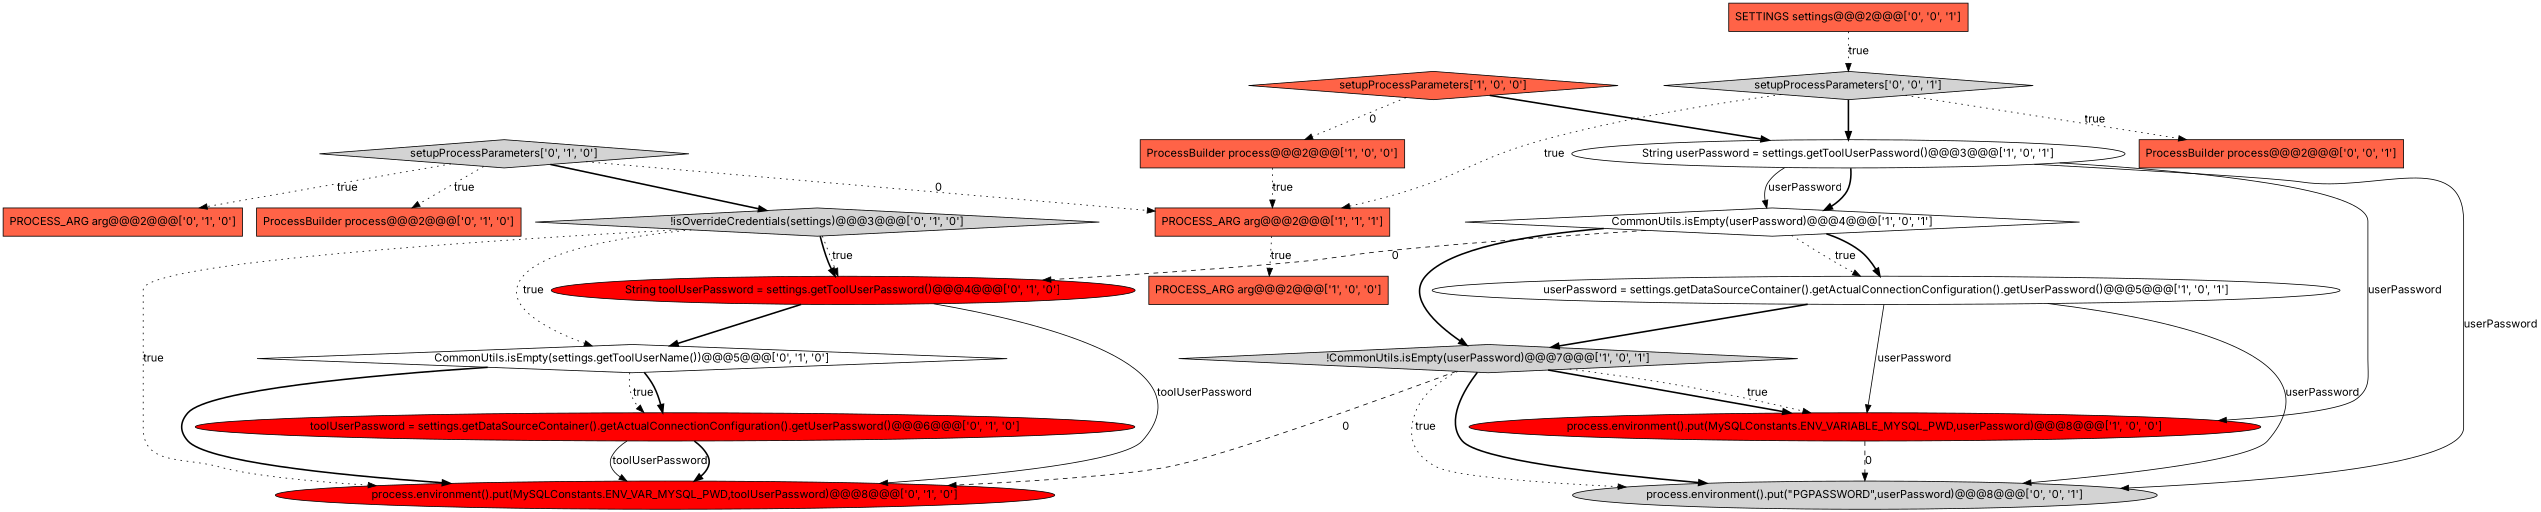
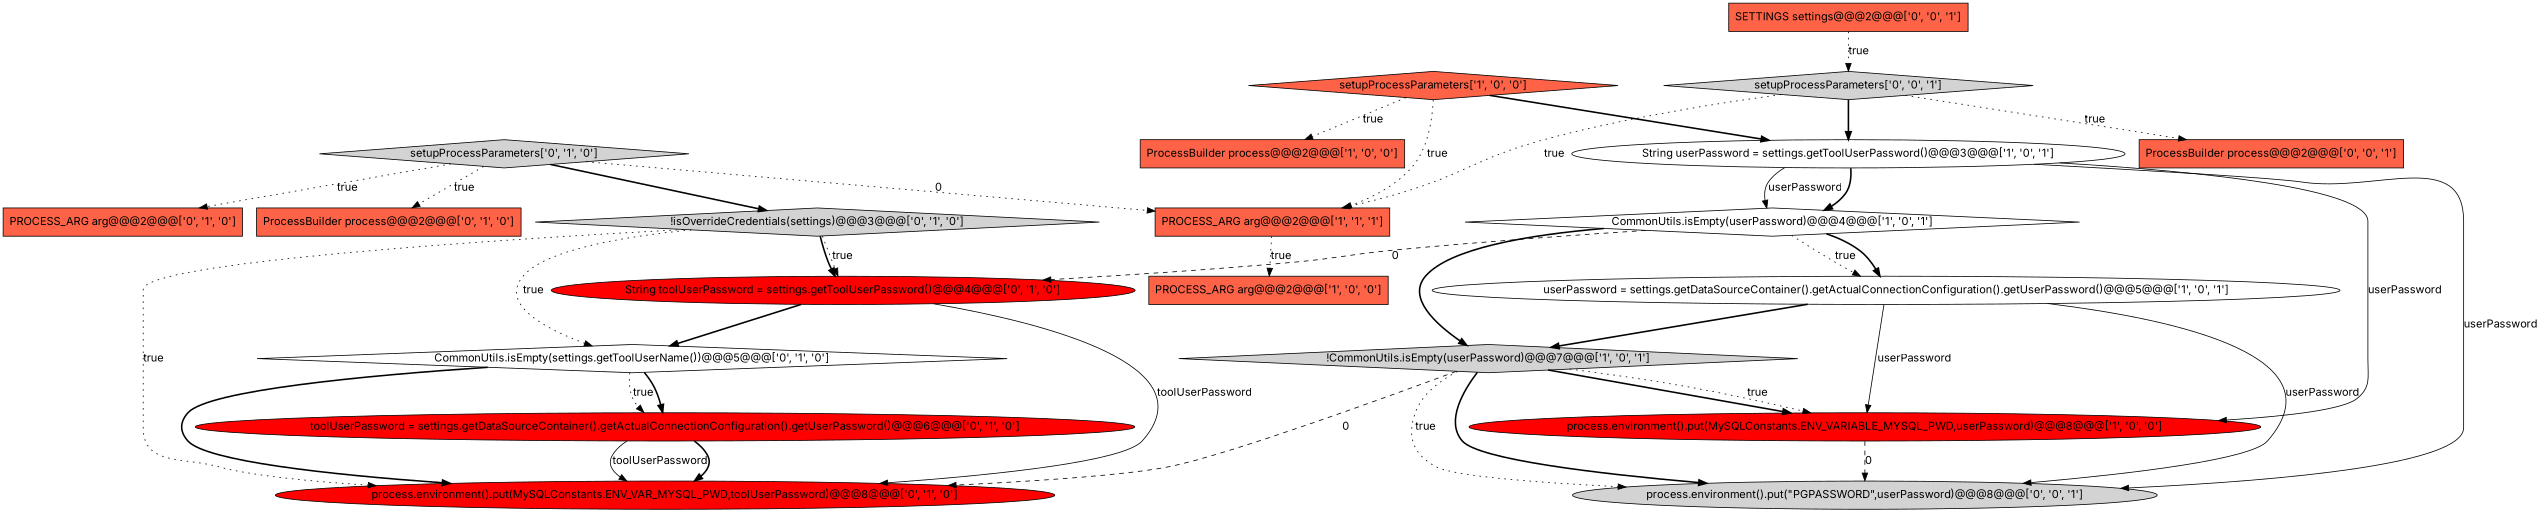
edge "setupProcessParameters['1', '0', '0']" -> "ProcessBuilder process@@@2@@@['1', '0', '0']": label "0" -> "true"
edge "ProcessBuilder process@@@2@@@['1', '0', '0']" -> "PROCESS_ARG arg@@@2@@@['1', '1', '1']": now "setupProcessParameters['1', '0', '0']" -> "PROCESS_ARG arg@@@2@@@['1', '1', '1']"
